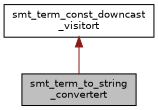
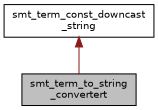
node "smt_term_const_downcast _visitort": label "smt_term_const_downcast _visitort" -> "smt_term_const_downcast _string"
